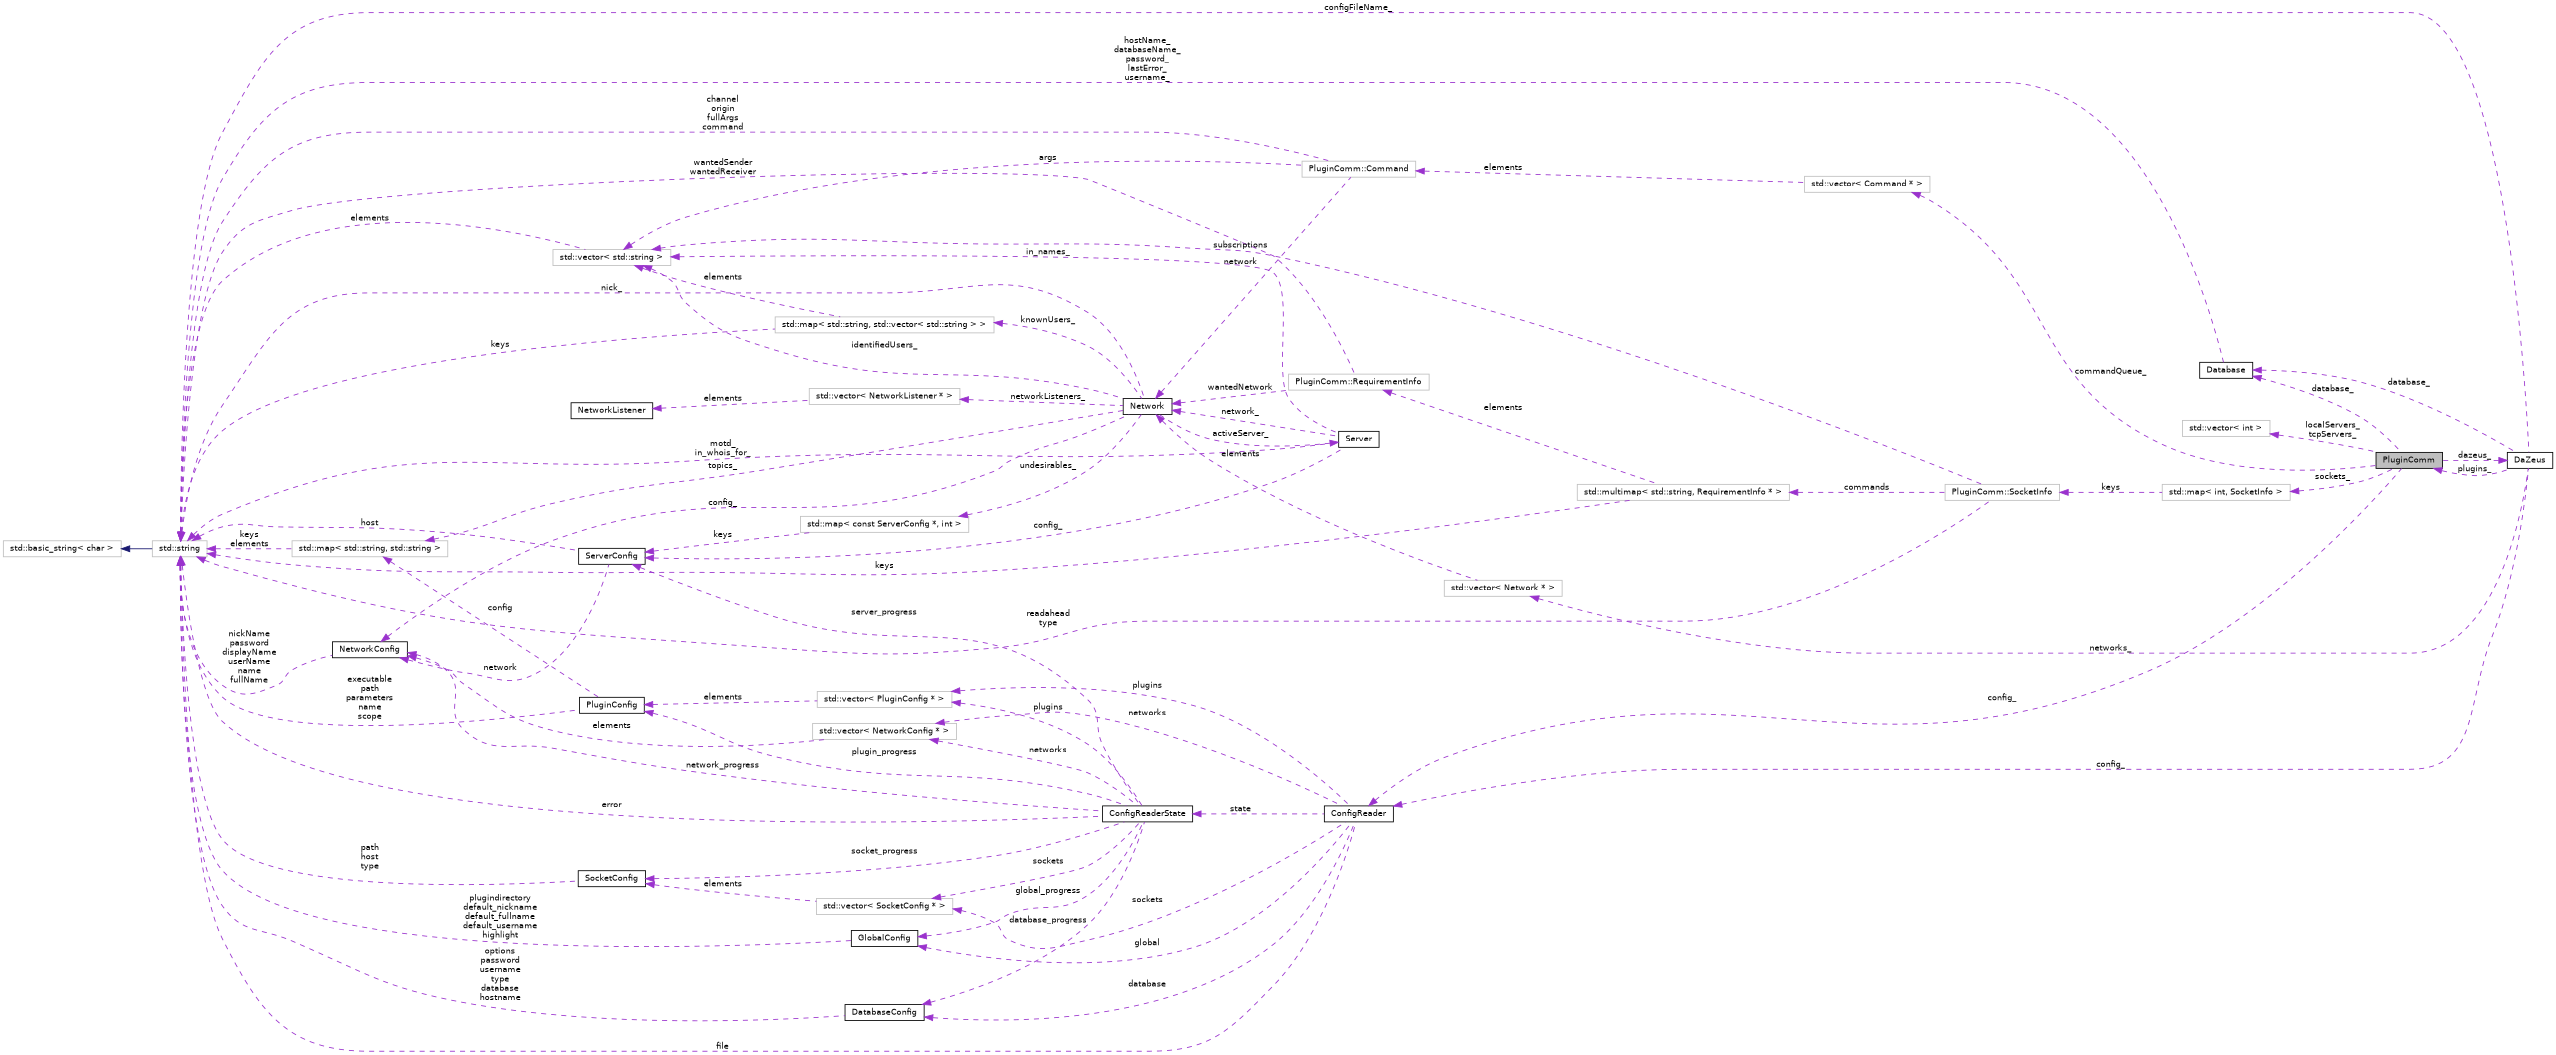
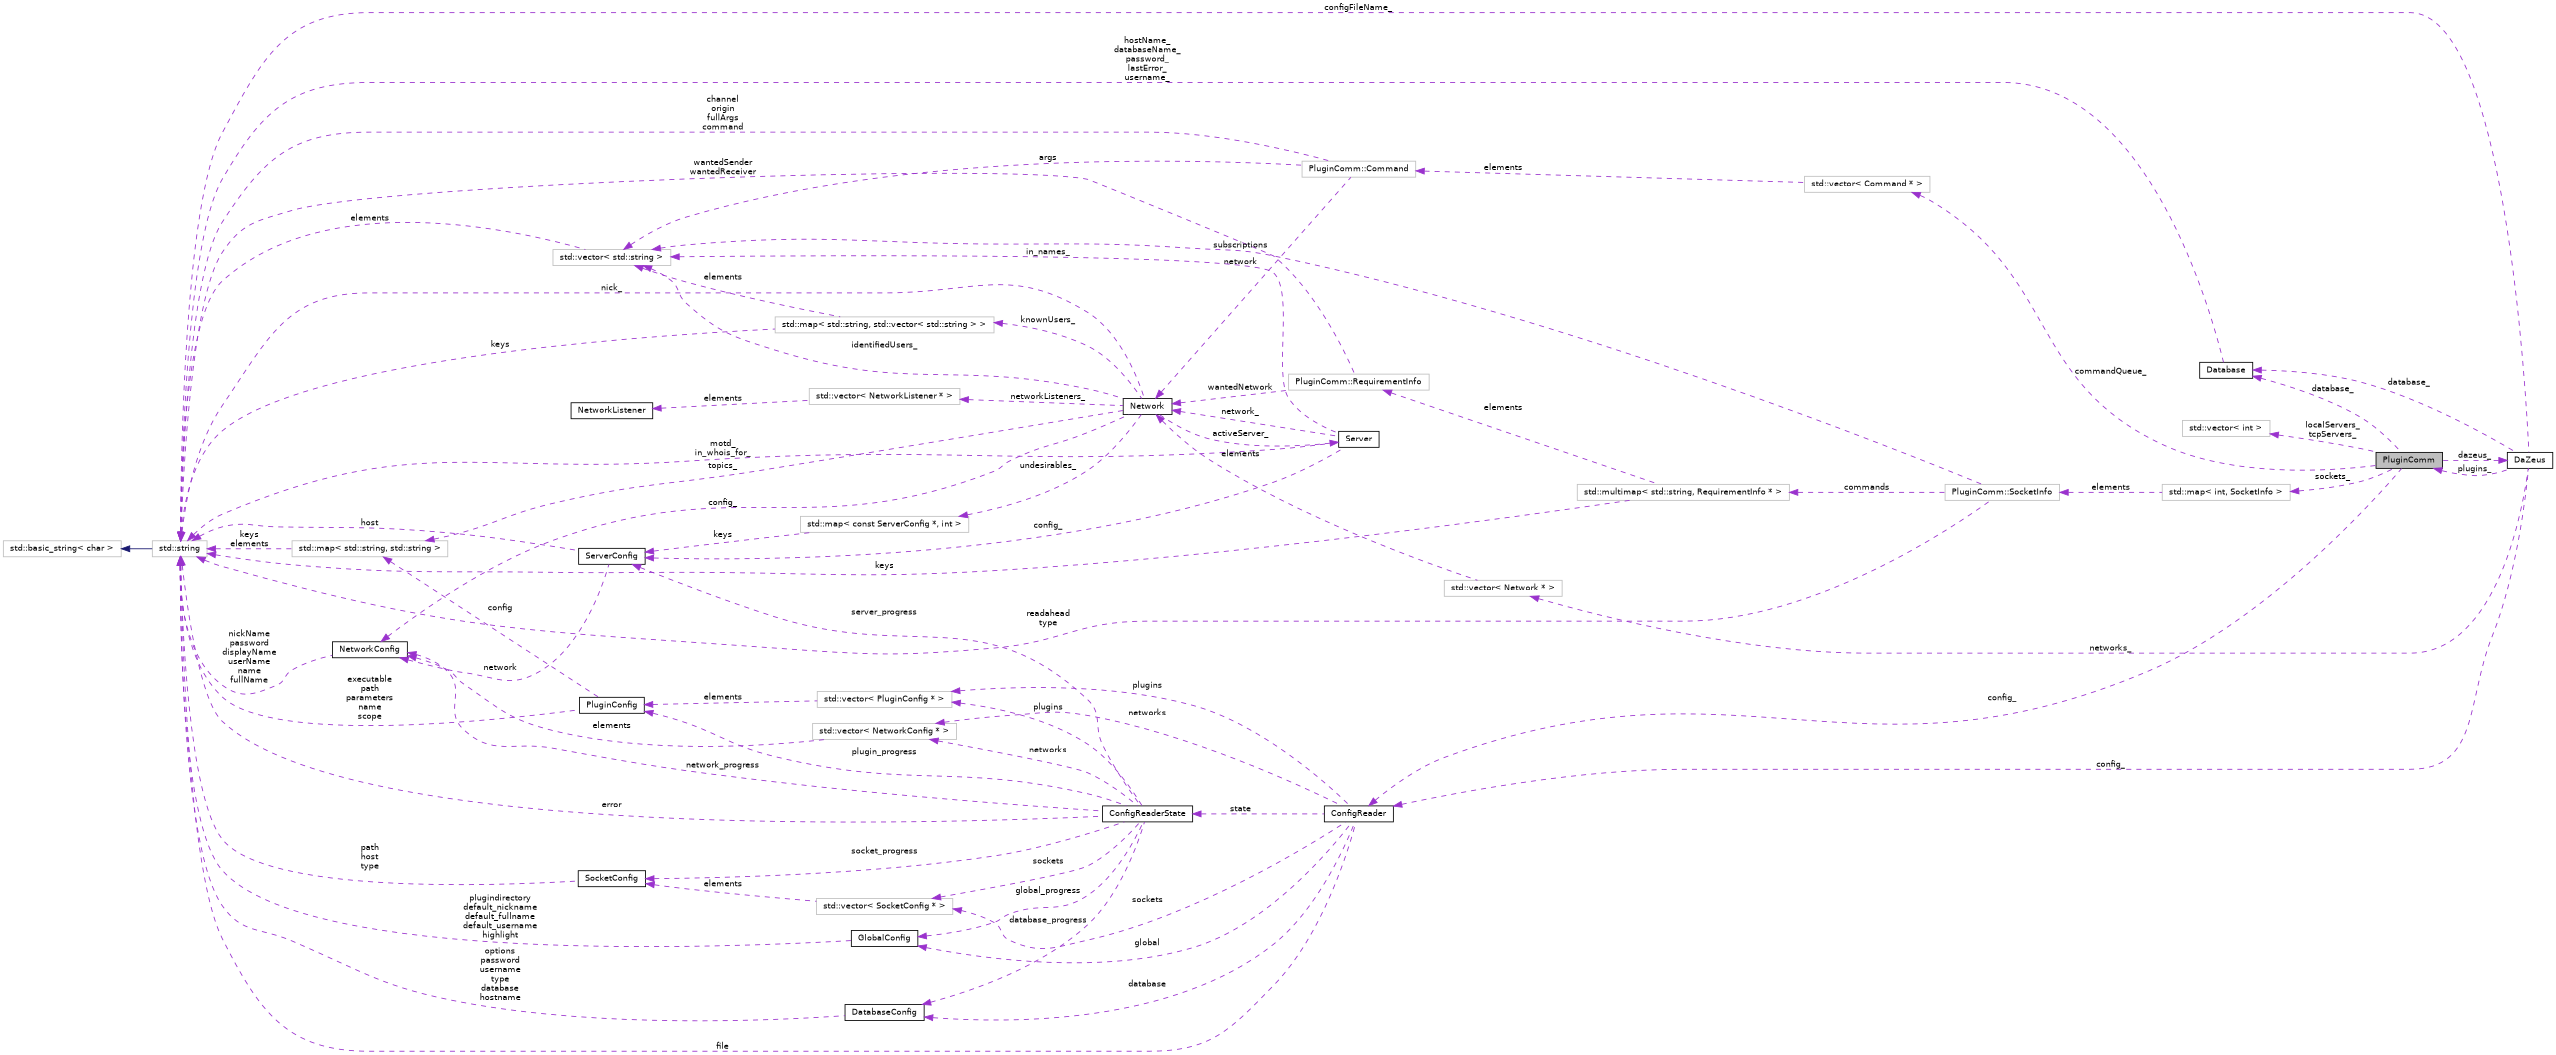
edge "std::map< int, SocketInfo >" -> "PluginComm::SocketInfo": label "keys" -> "elements"
